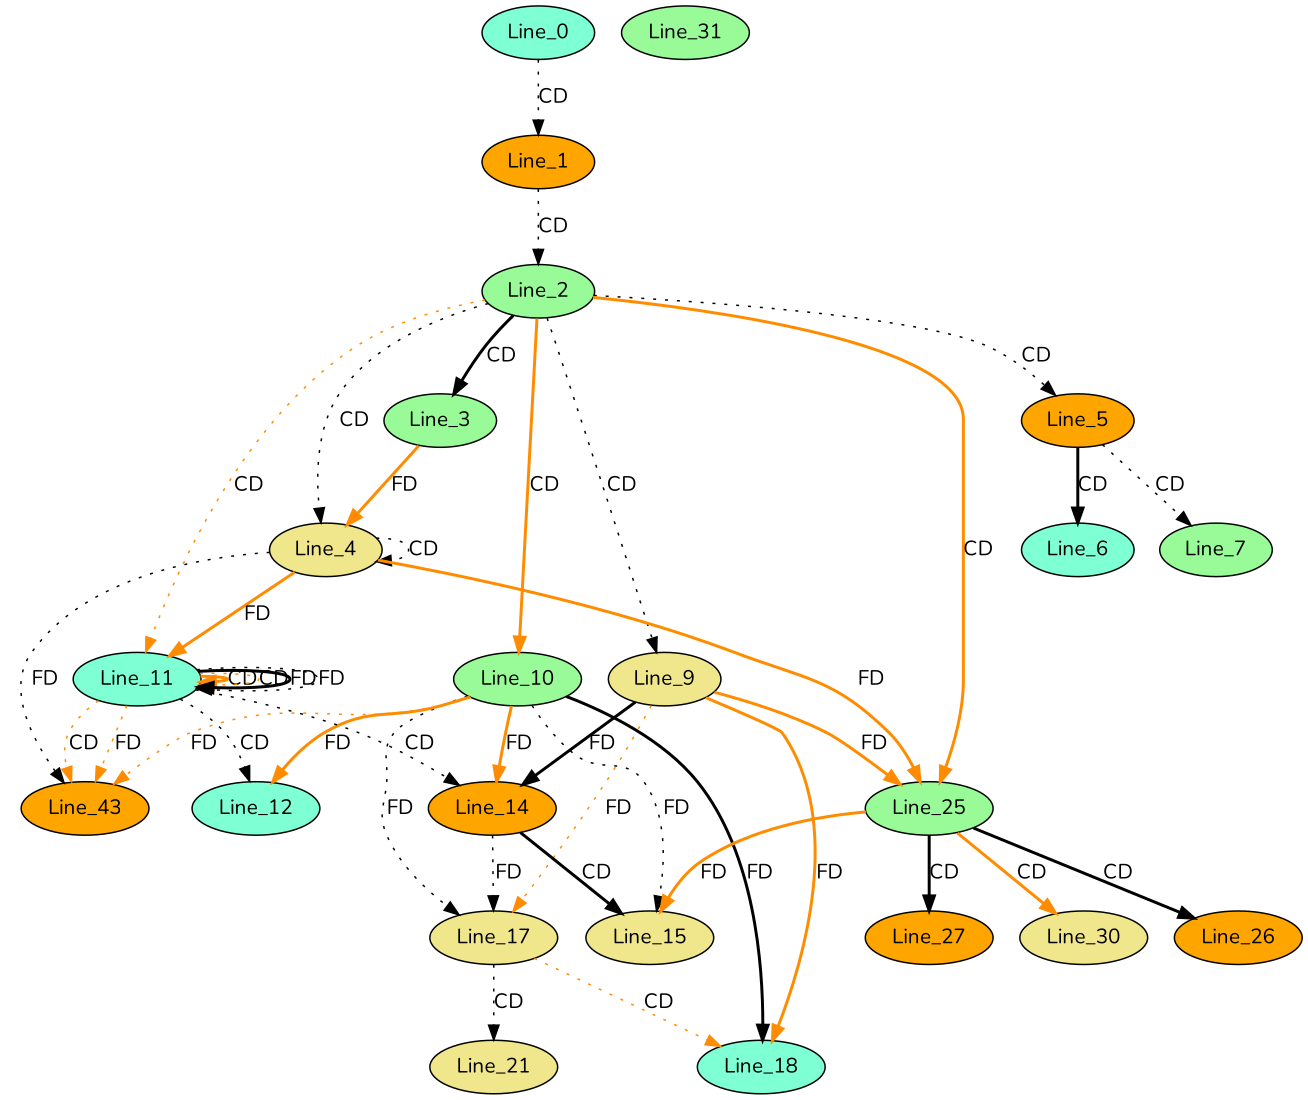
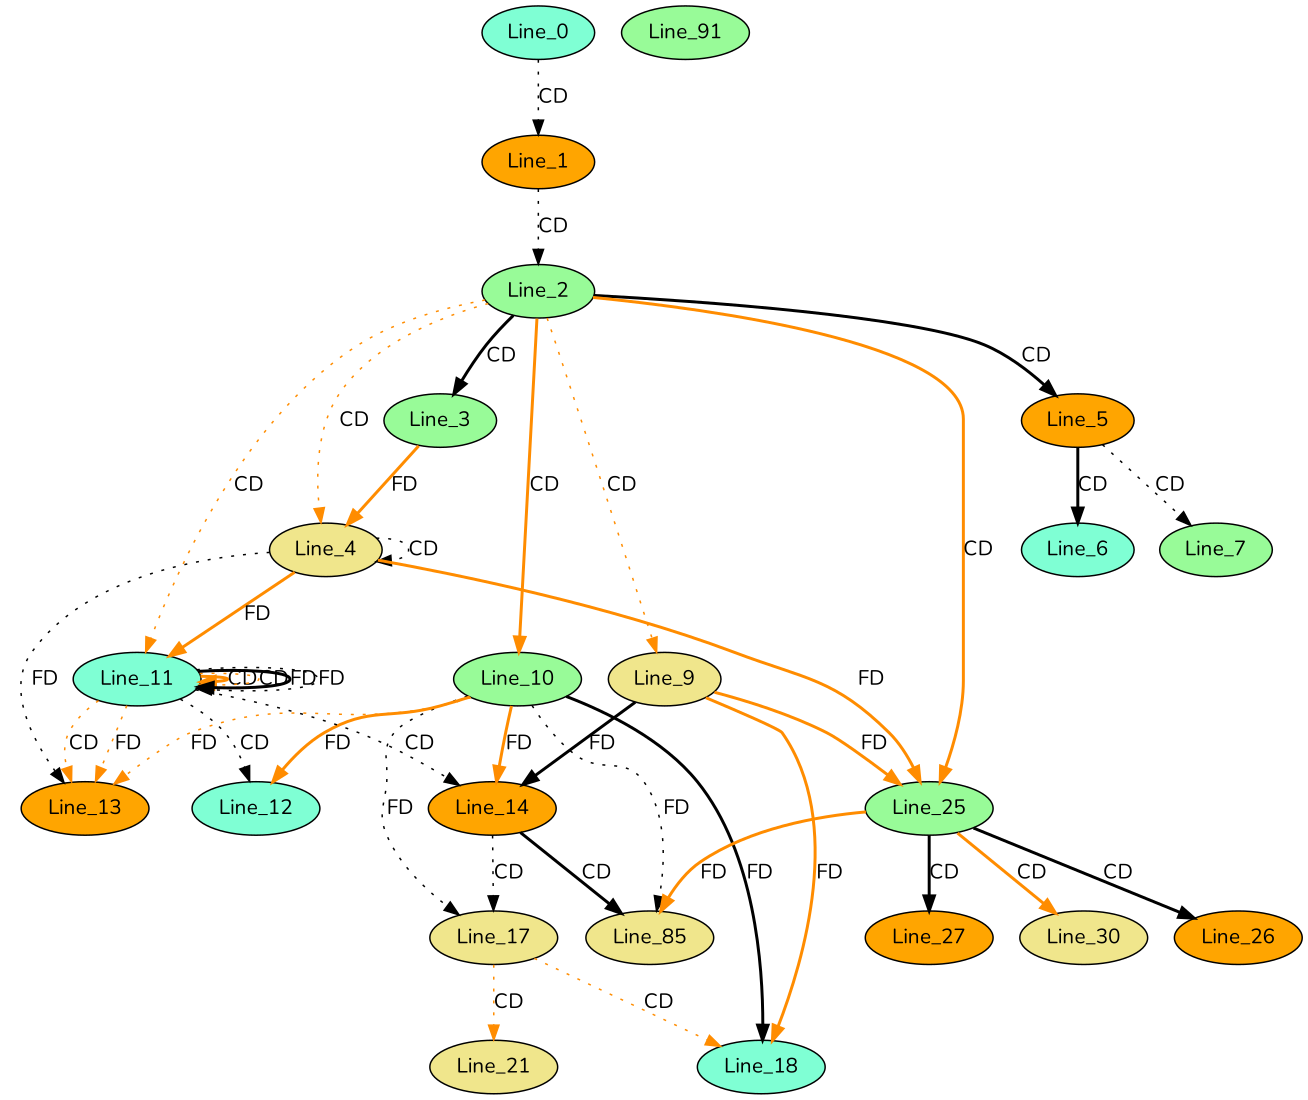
node "Line_31": label "Line_31" -> "Line_91"
edge "Line_2" -> "Line_5": style dotted -> bold
edge "Line_2" -> "Line_4": color black -> darkorange
edge "Line_2" -> "Line_9": color black -> darkorange
edge "Line_9" -> "Line_17": removed, label "FD"
node "Line_43": label "Line_43" -> "Line_13"
edge "Line_14" -> "Line_17": label "FD" -> "CD"
node "Line_15": label "Line_15" -> "Line_85"
edge "Line_17" -> "Line_21": color black -> darkorange
